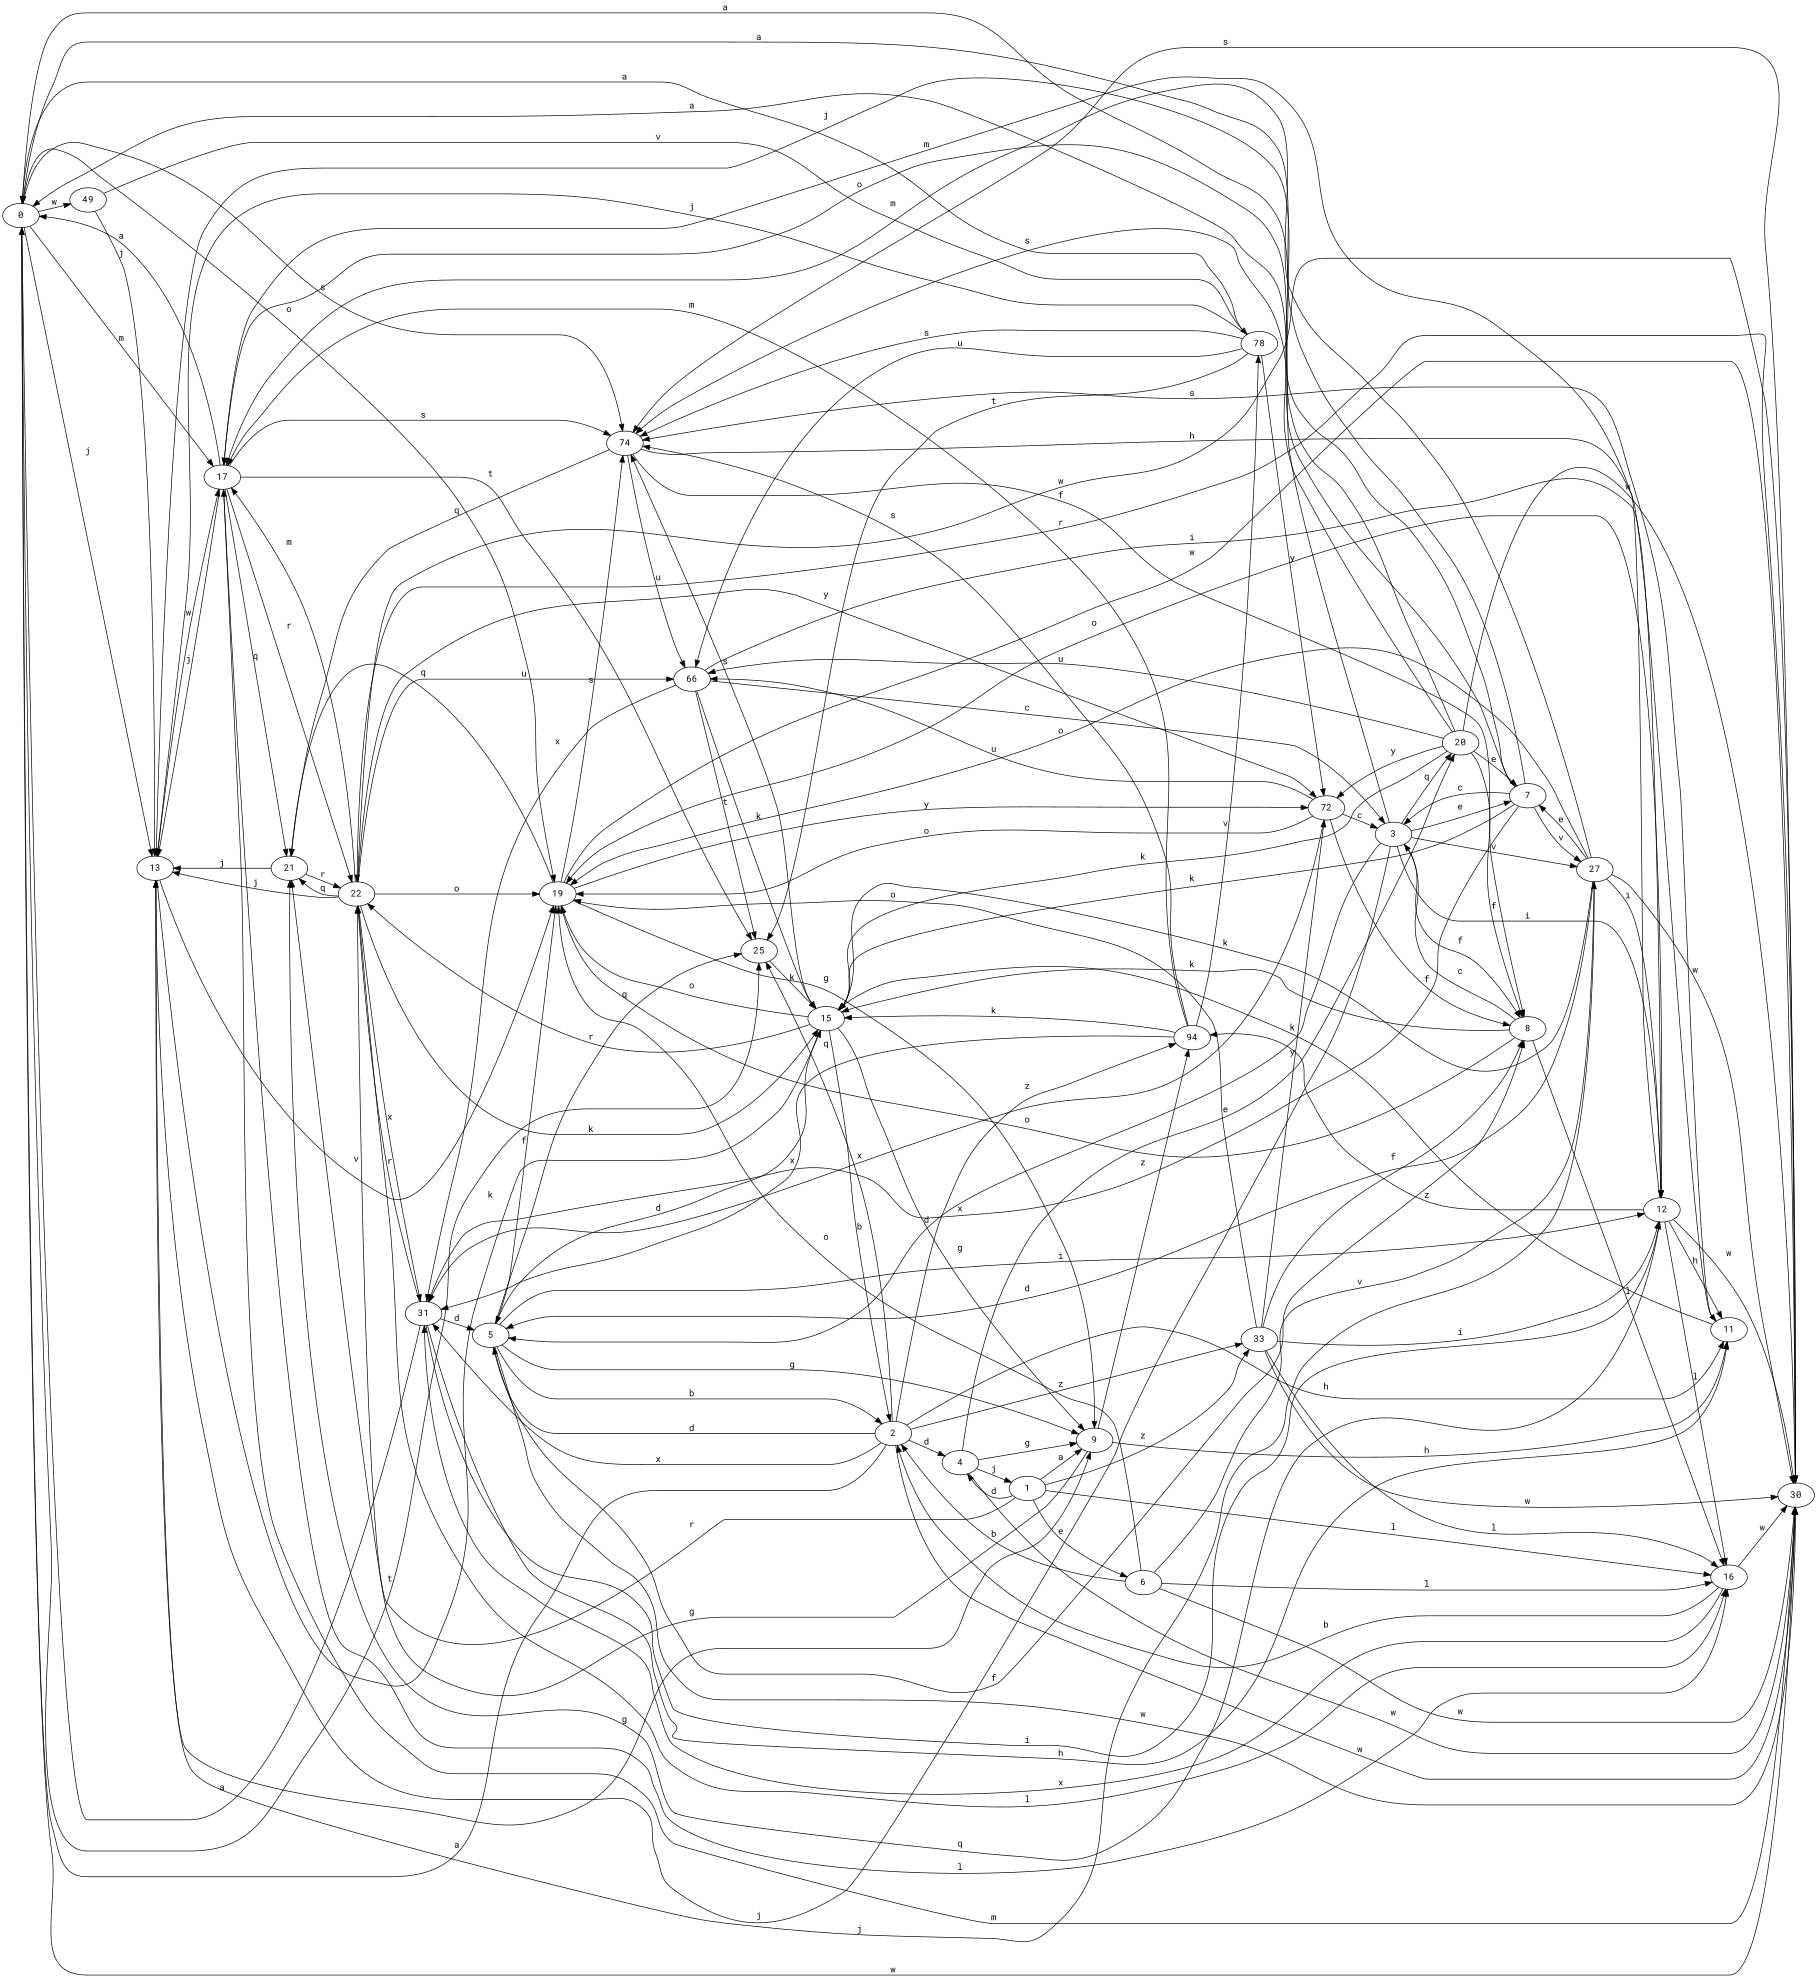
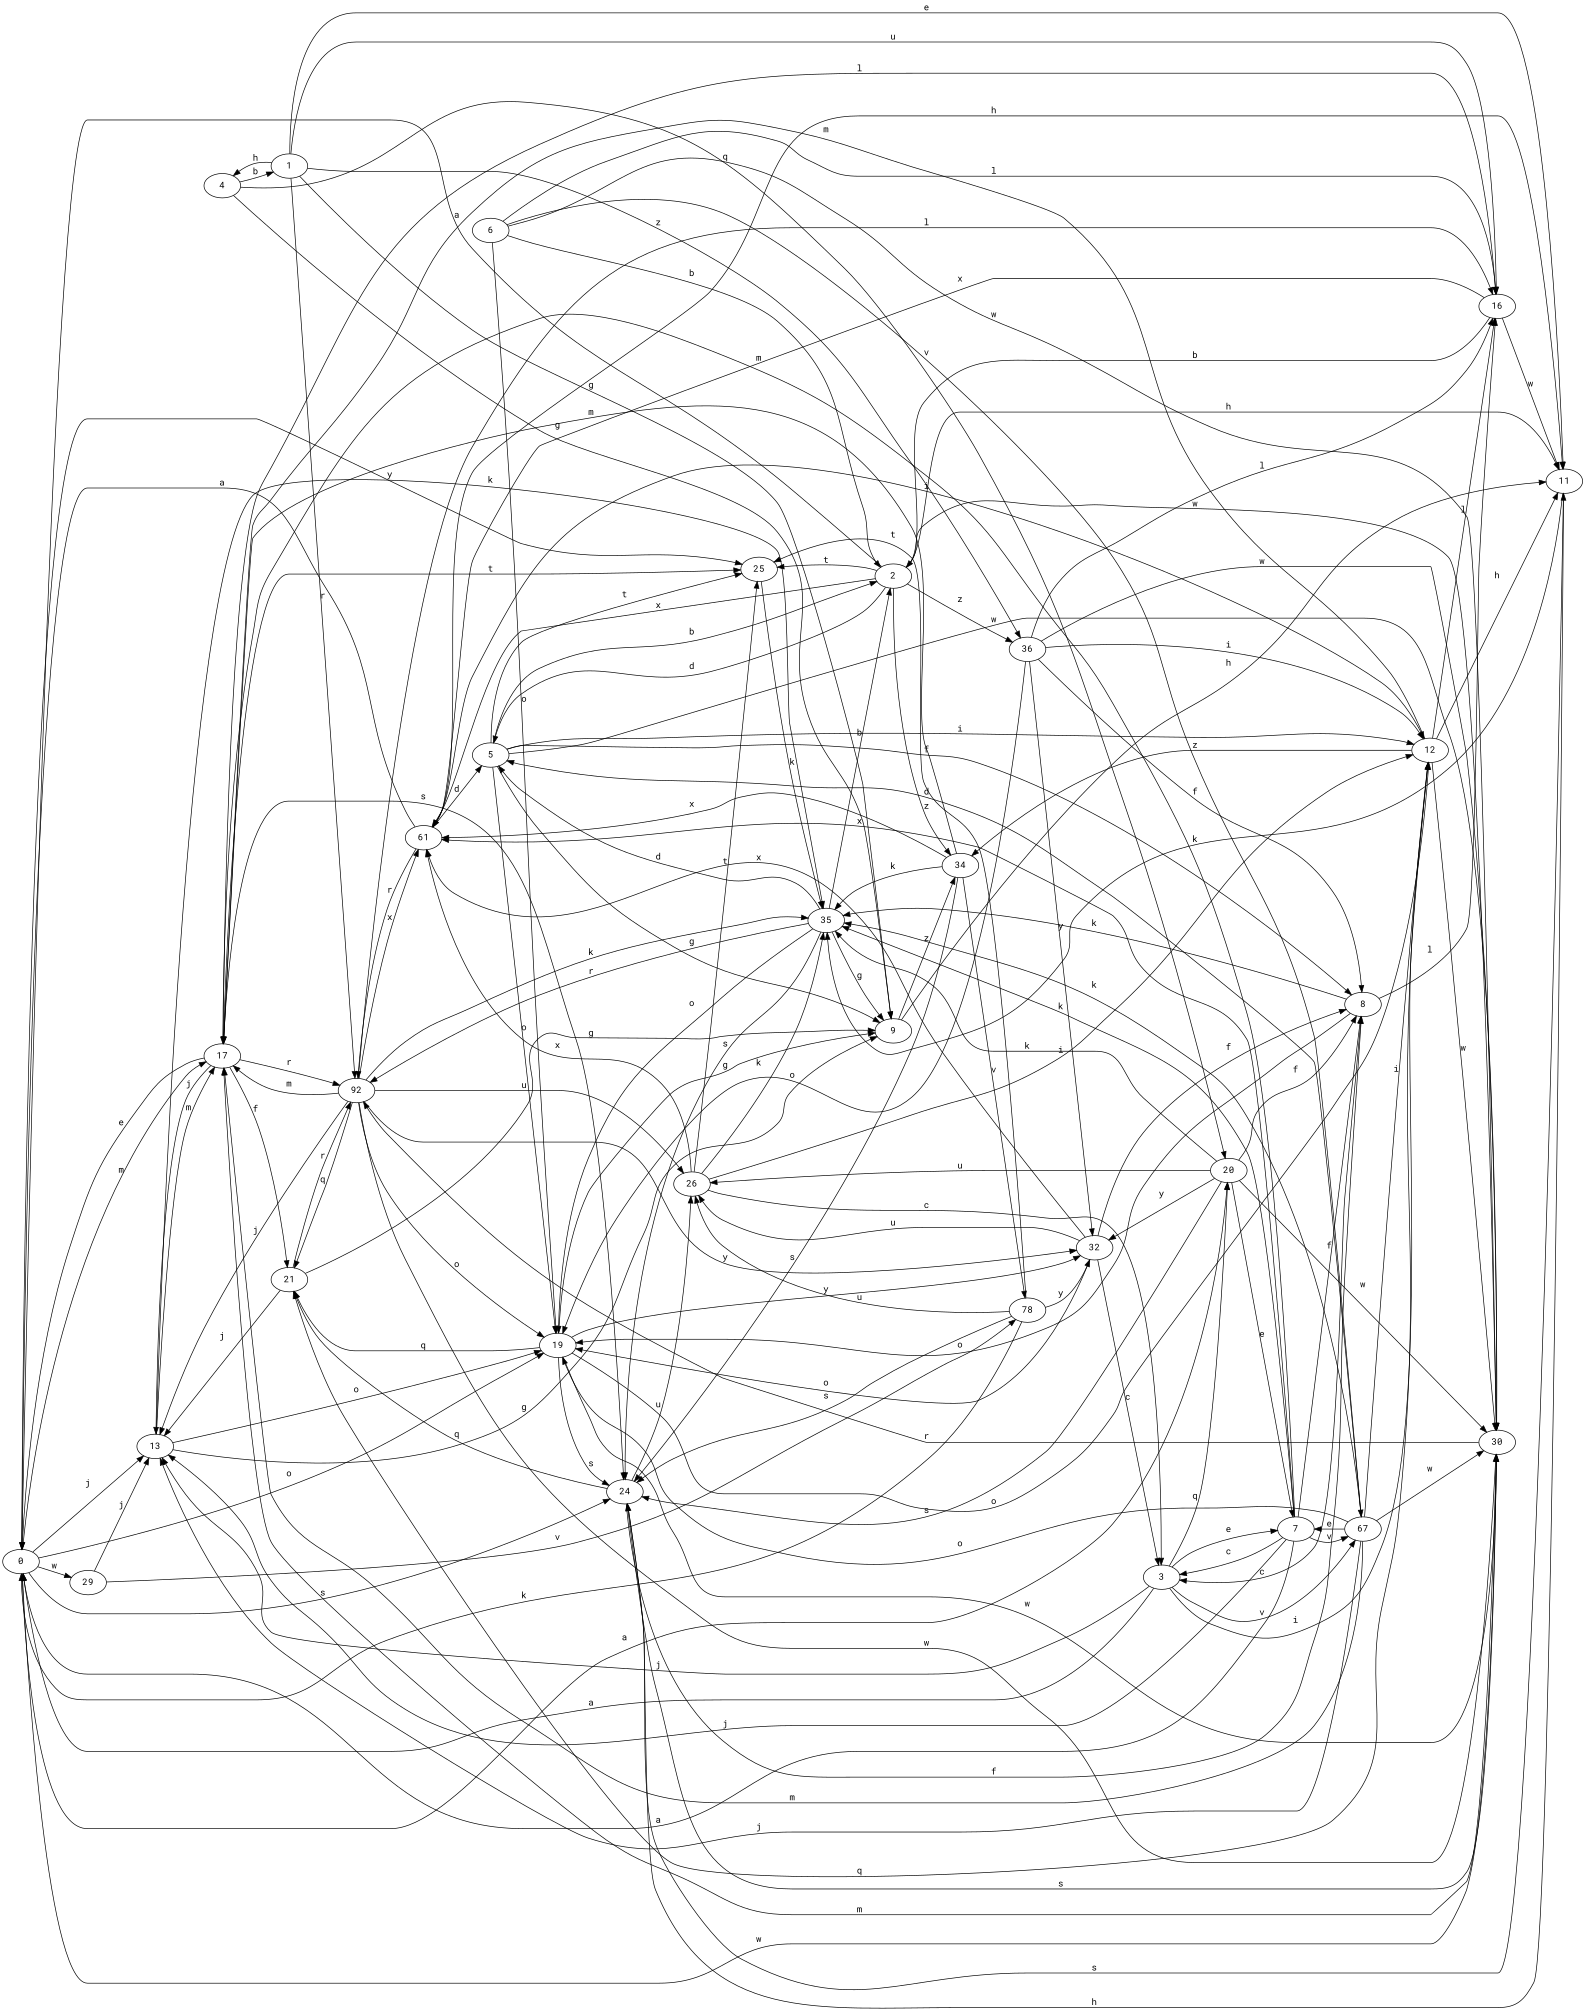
edge "20" -> "0": reversed
edge "78" -> "0": label "a" -> "k"
edge "7" -> "17": label "o" -> "m"
edge "78" -> "13": removed, label "j"
node "49": label "49" -> "29"
edge "17" -> "0": label "a" -> "e"
node "74": label "74" -> "24"
edge "12" -> "19": reversed
edge "13" -> "17": label "w" -> "m"
edge "17" -> "21": label "q" -> "f"
node "66": label "66" -> "26"
node "72": label "72" -> "32"
node "27": label "27" -> "67"
node "22": label "22" -> "92"
edge "3" -> "8": now "7" -> "8"
edge "5" -> "25": label "q" -> "t"
node "15": label "15" -> "35"
node "94": label "94" -> "34"
edge "2" -> "25": label "q" -> "t"
edge "4" -> "20": label "e" -> "q"
edge "5" -> "19": label "f" -> "o"
edge "13" -> "19": label "v" -> "o"
edge "3" -> "5": removed, label "d"
node "31": label "31" -> "61"
node "33": label "33" -> "36"
edge "2" -> "4": removed, label "d"
edge "1" -> "9": label "a" -> "g"
edge "4" -> "1": label "j" -> "b"
edge "1" -> "4": label "d" -> "h"
edge "1" -> "16": label "l" -> "u"
edge "16" -> "30": now "16" -> "11"
edge "1" -> "6": now "1" -> "11"
edge "0" -> "25": label "t" -> "y"
edge "9" -> "21": reversed
edge "4" -> "30": removed, label "w"
